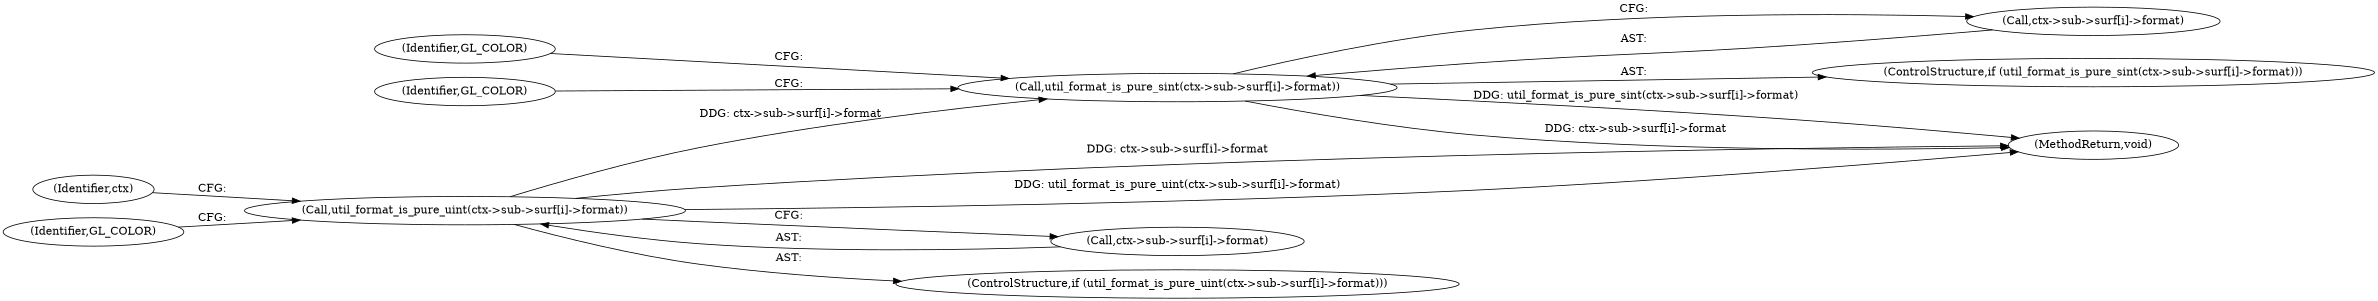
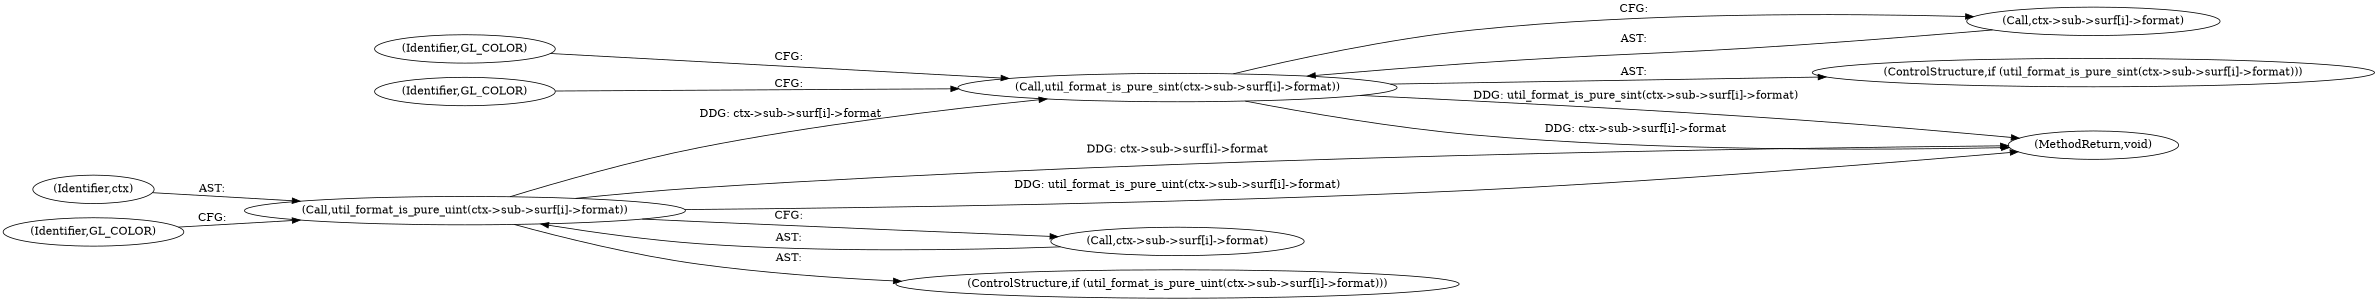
edge "(Identifier,ctx)" -> "(Call,util_format_is_pure_uint(ctx->sub->surf[i]->format))": label "CFG: " -> "AST: "
